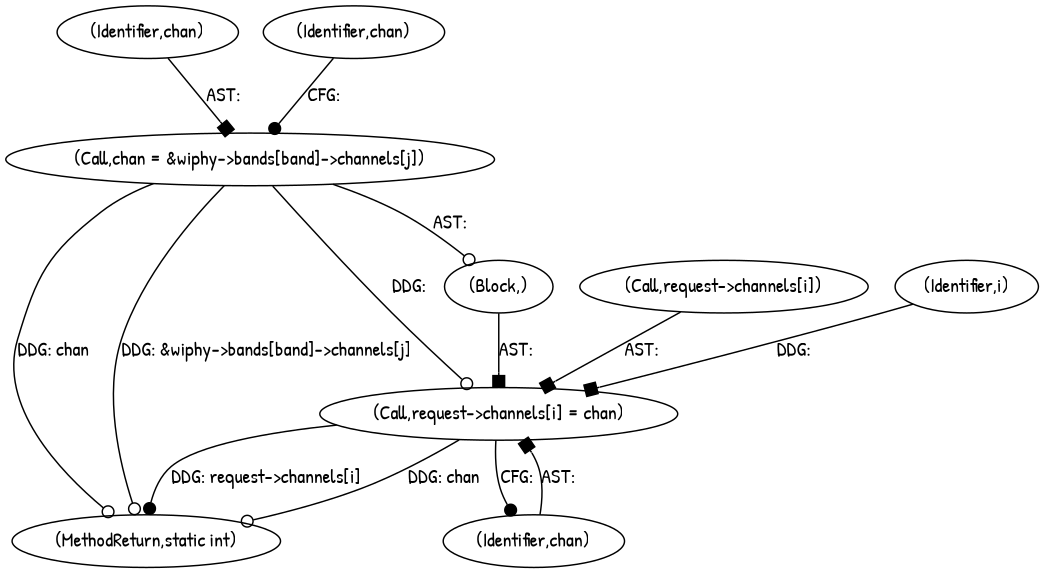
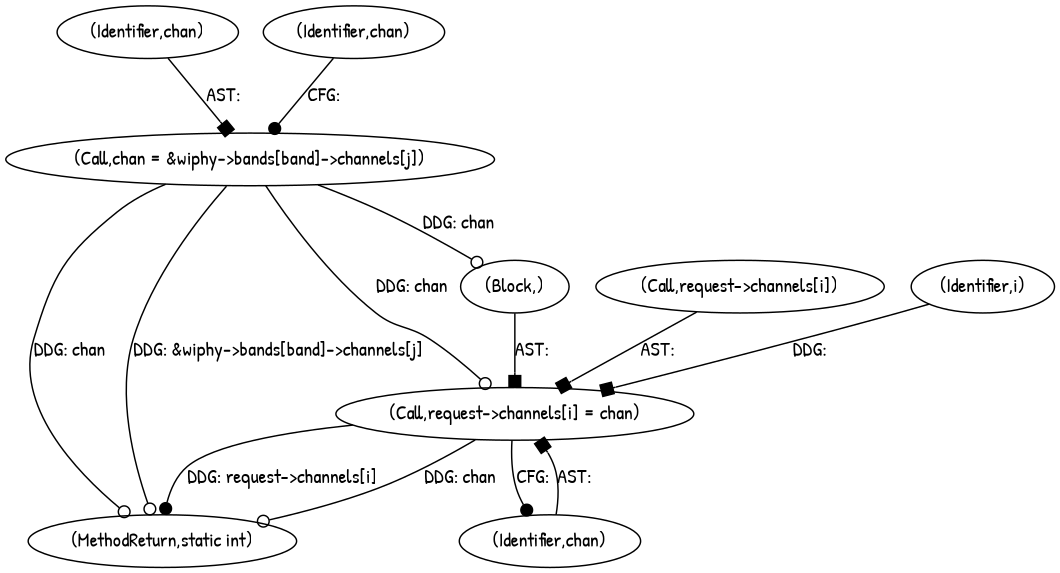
edge "(Call,chan = &wiphy->bands[band]->channels[j])" -> "(Block,)": label "AST: " -> "DDG: chan"
edge "(Call,chan = &wiphy->bands[band]->channels[j])" -> "(Call,request->channels[i] = chan)": label "DDG: " -> "DDG: chan"
